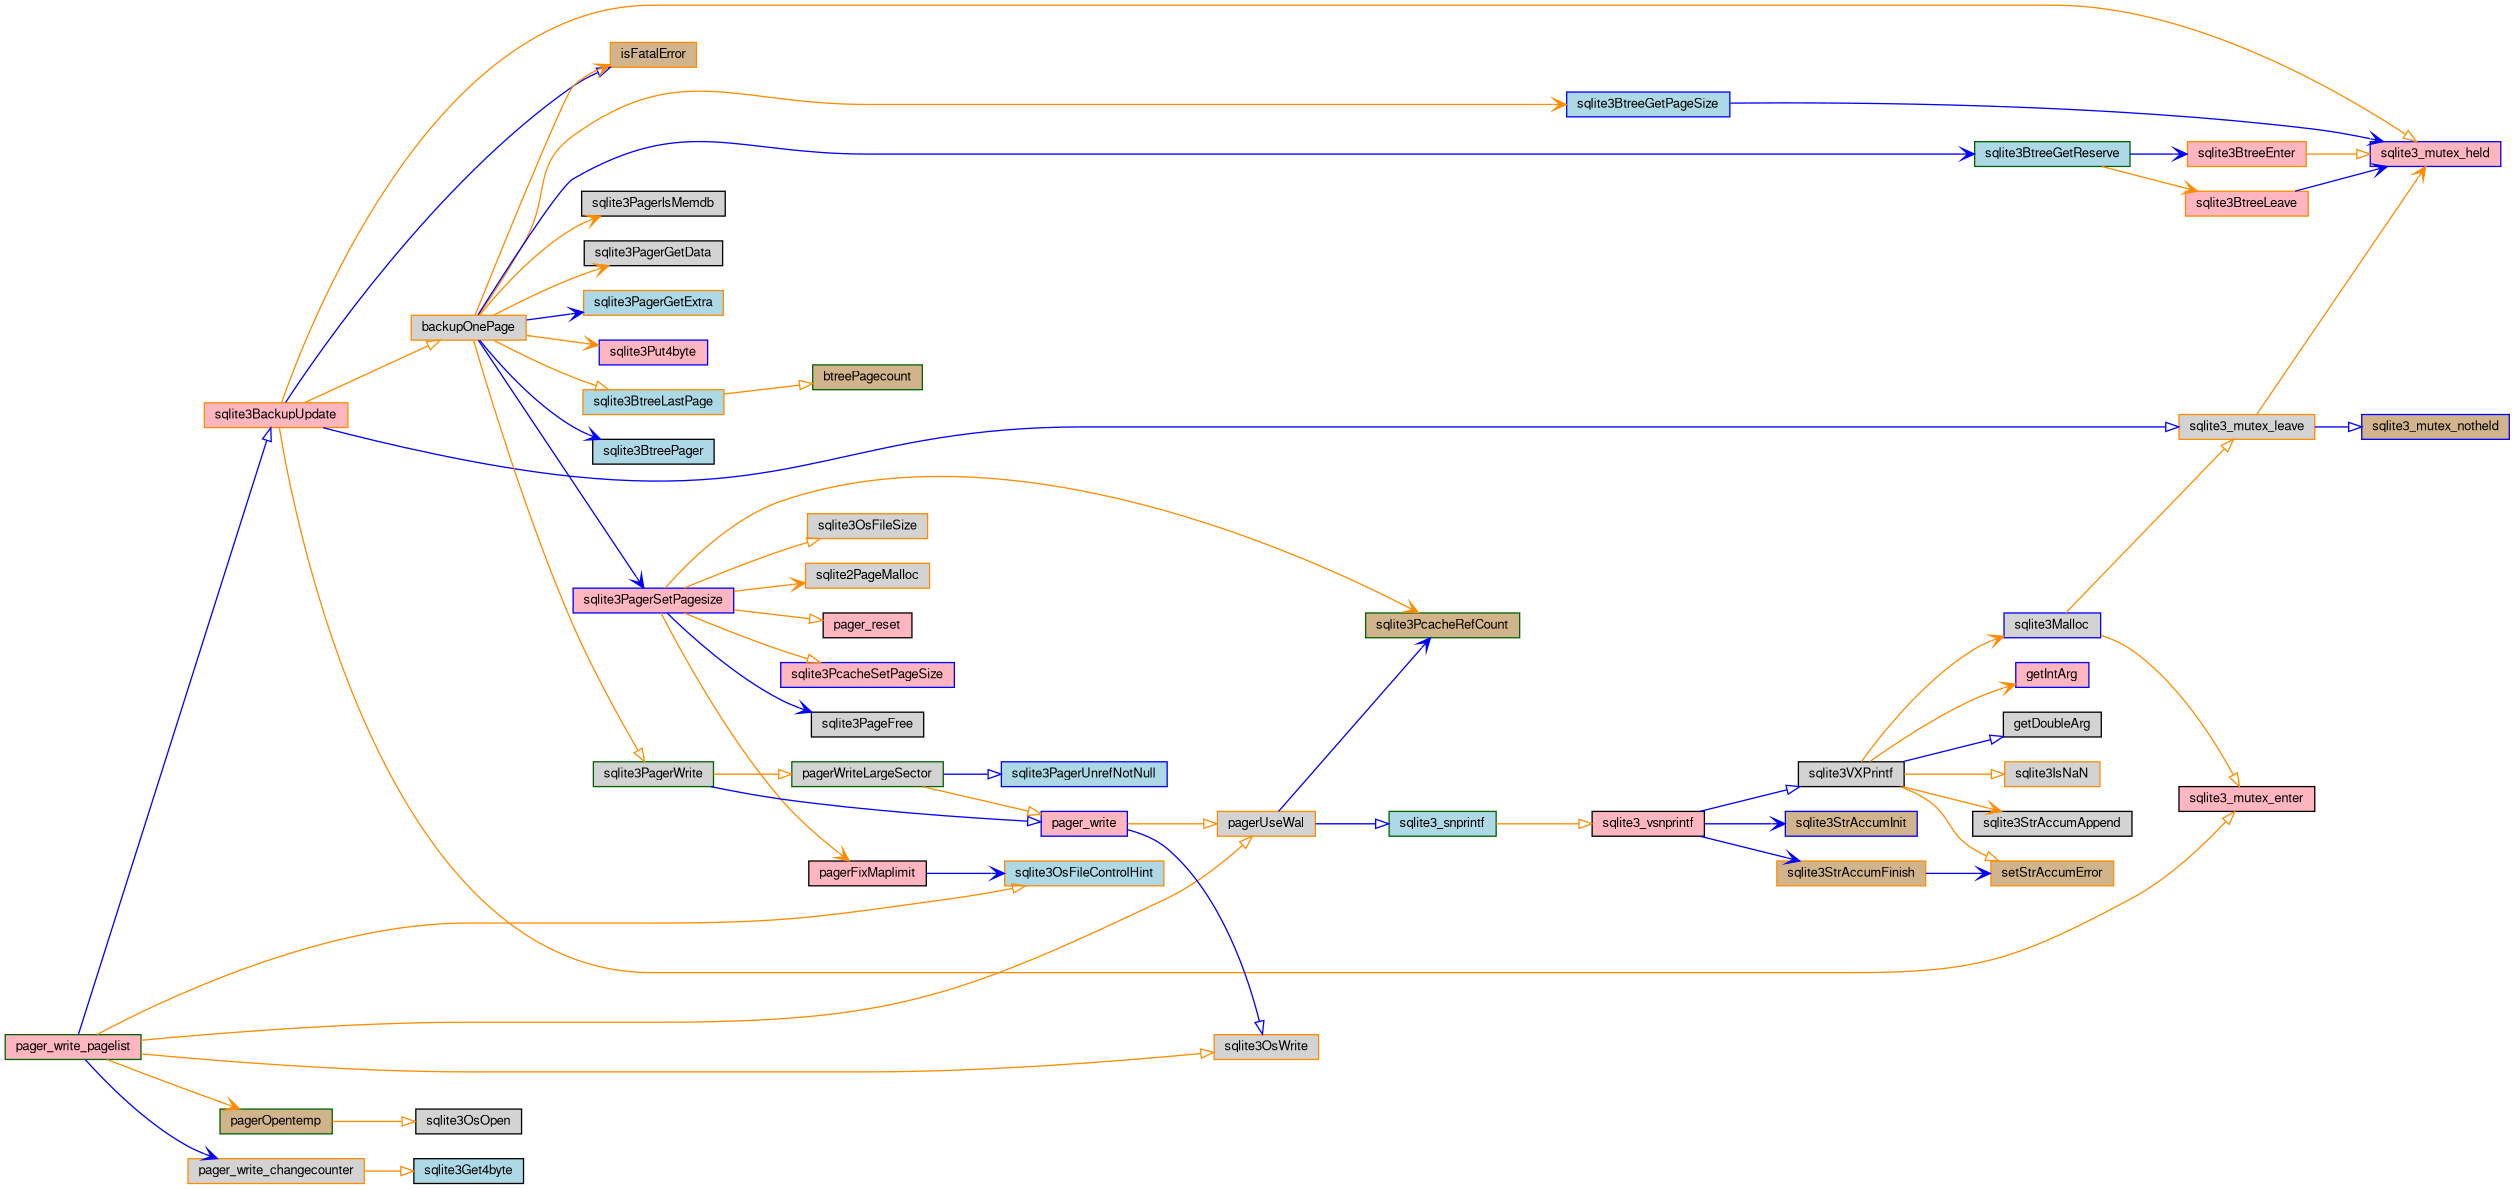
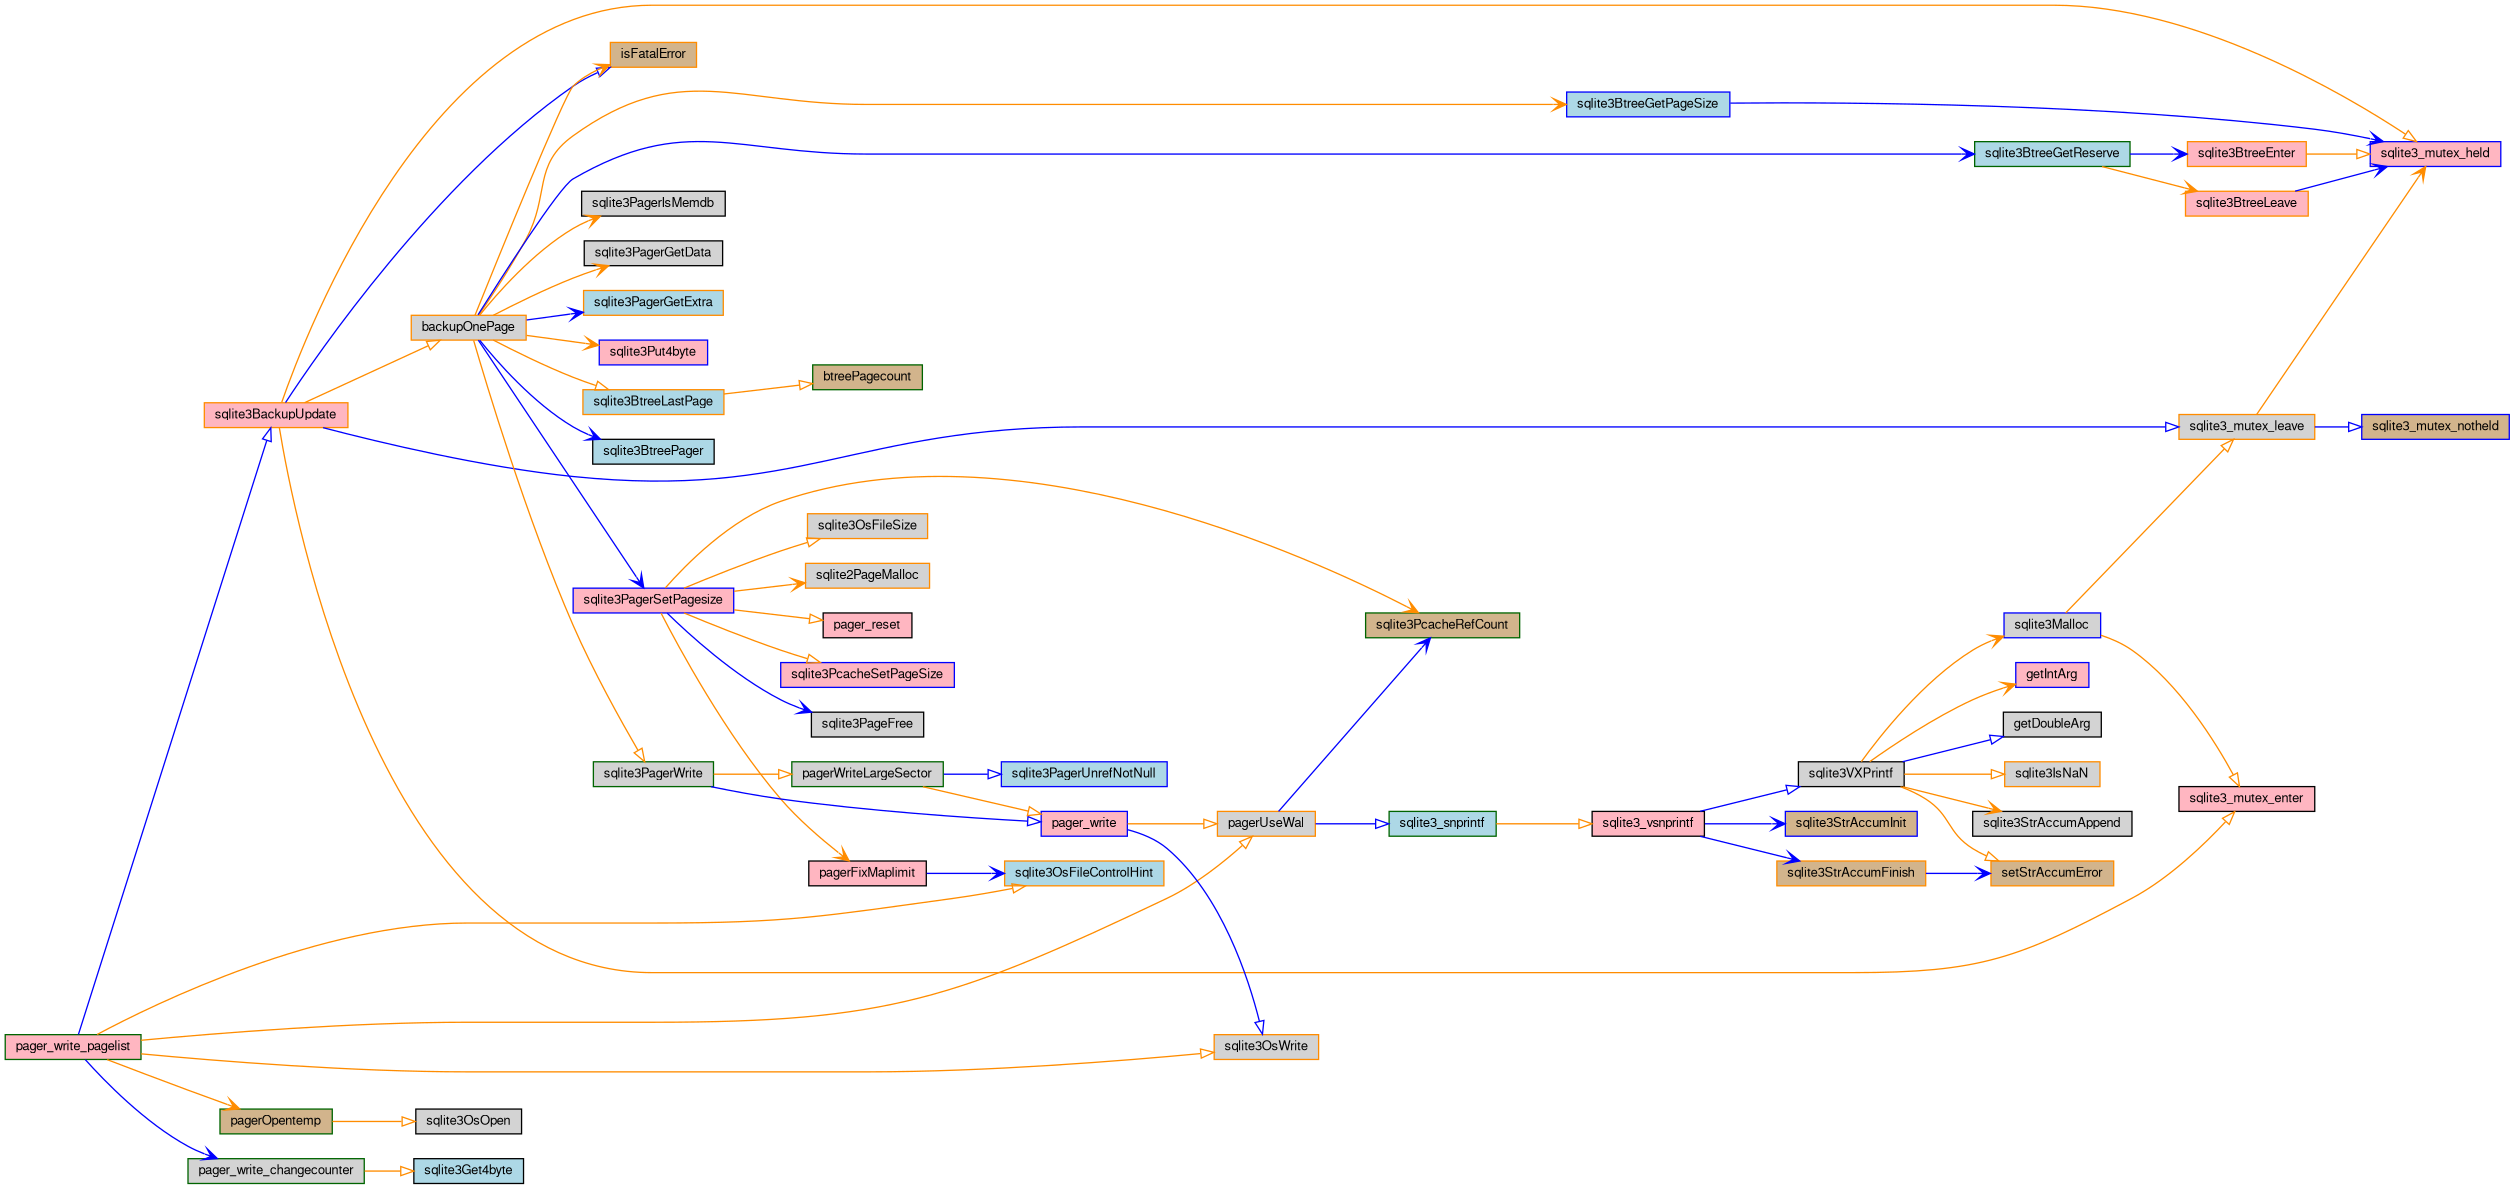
node "pager_write_changecounter": color darkorange -> darkgreen
